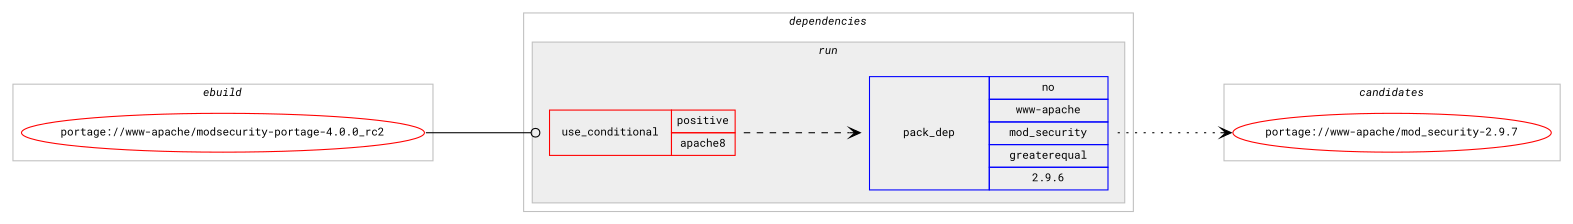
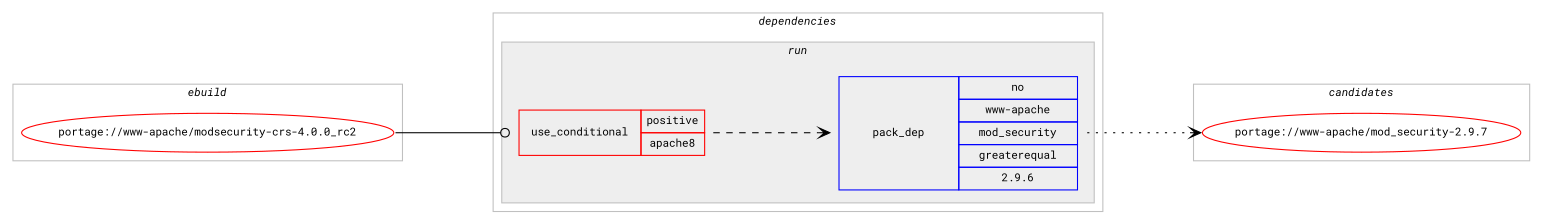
node "portage://www-apache/modsecurity-portage-4.0.0_rc2": label "portage://www-apache/modsecurity-portage-4.0.0_rc2" -> "portage://www-apache/modsecurity-crs-4.0.0_rc2"
